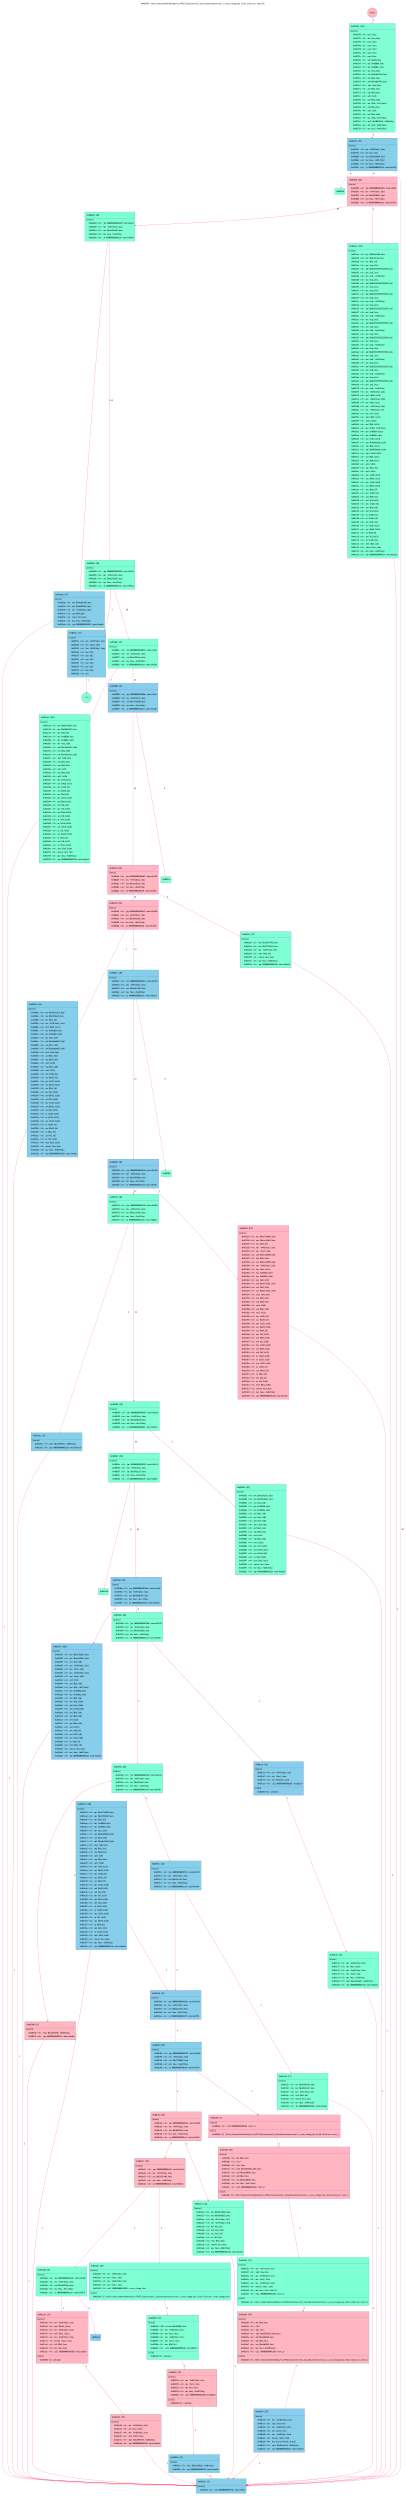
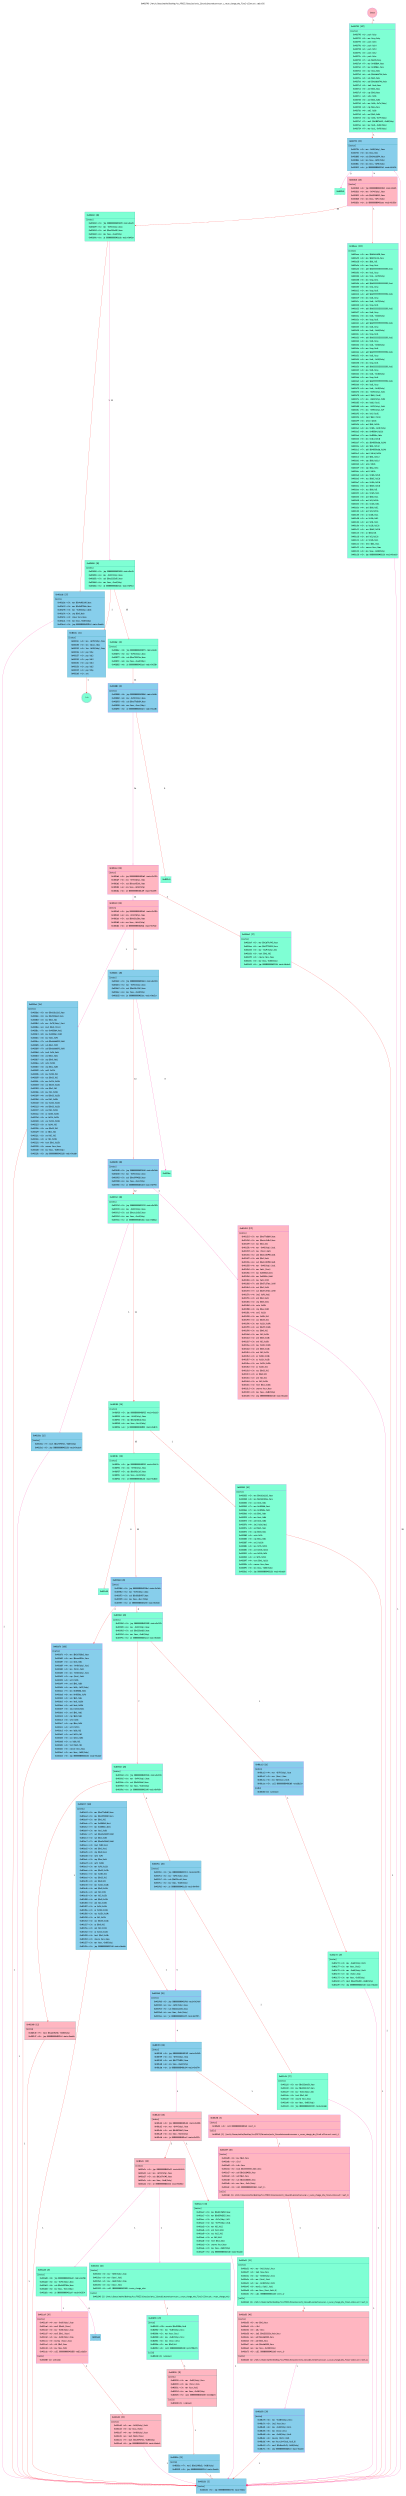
node "0x401ced [144]": removed
